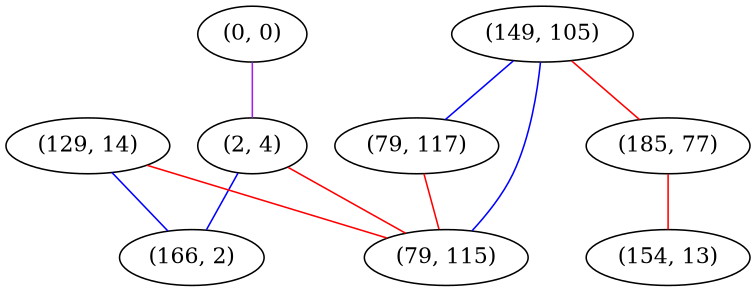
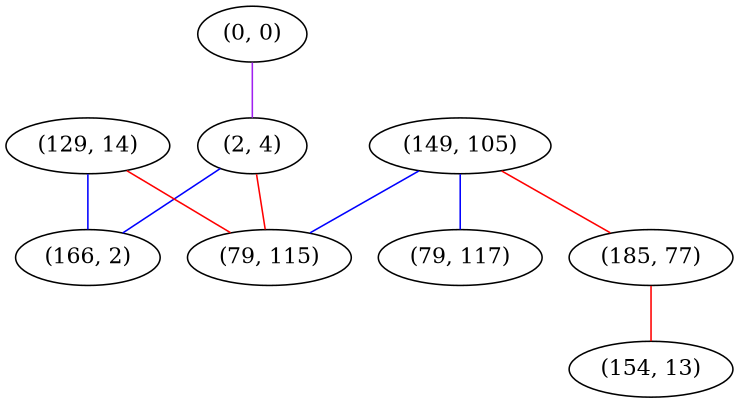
edge "(79, 117)" -- "(79, 115)": removed
